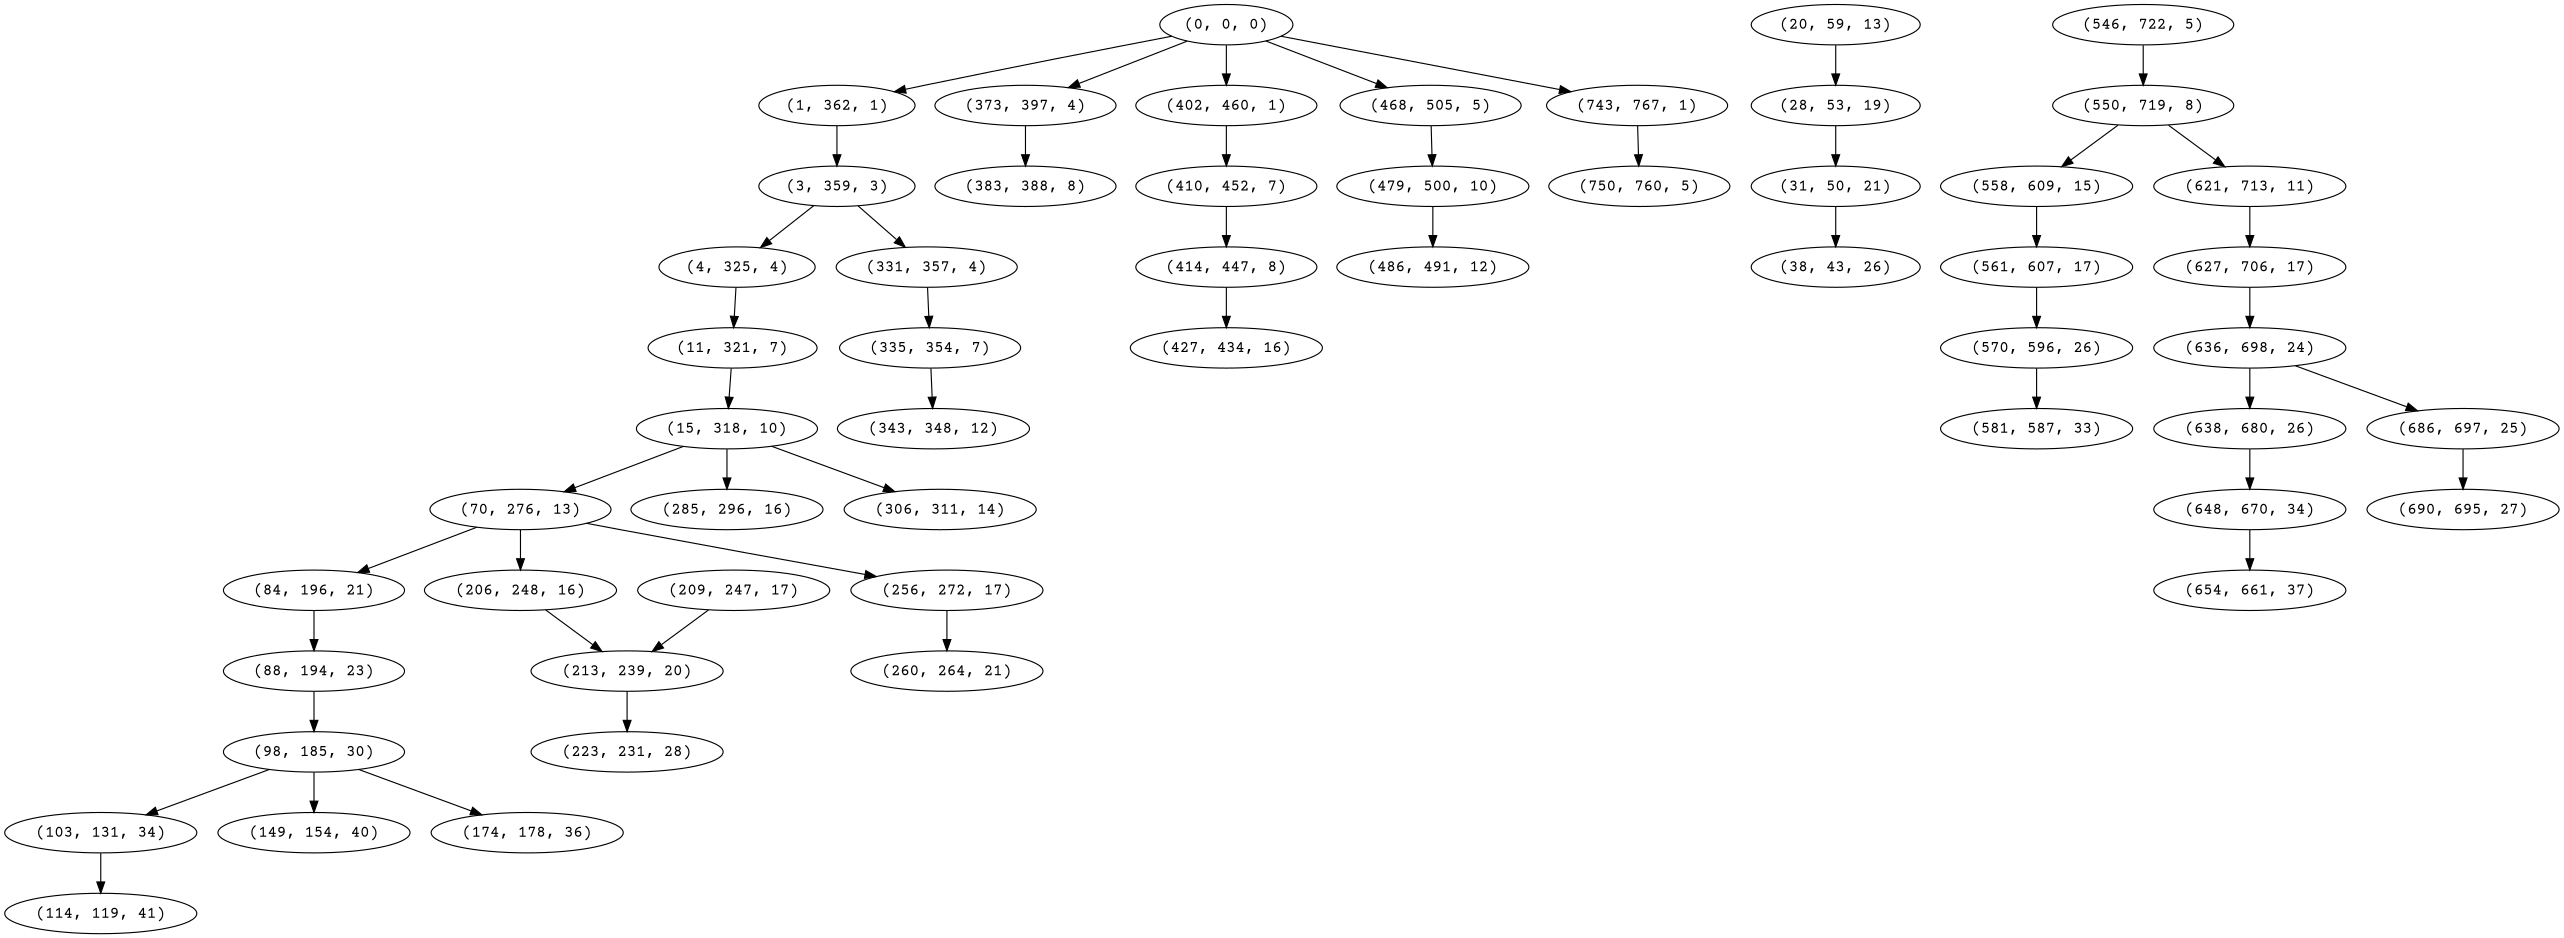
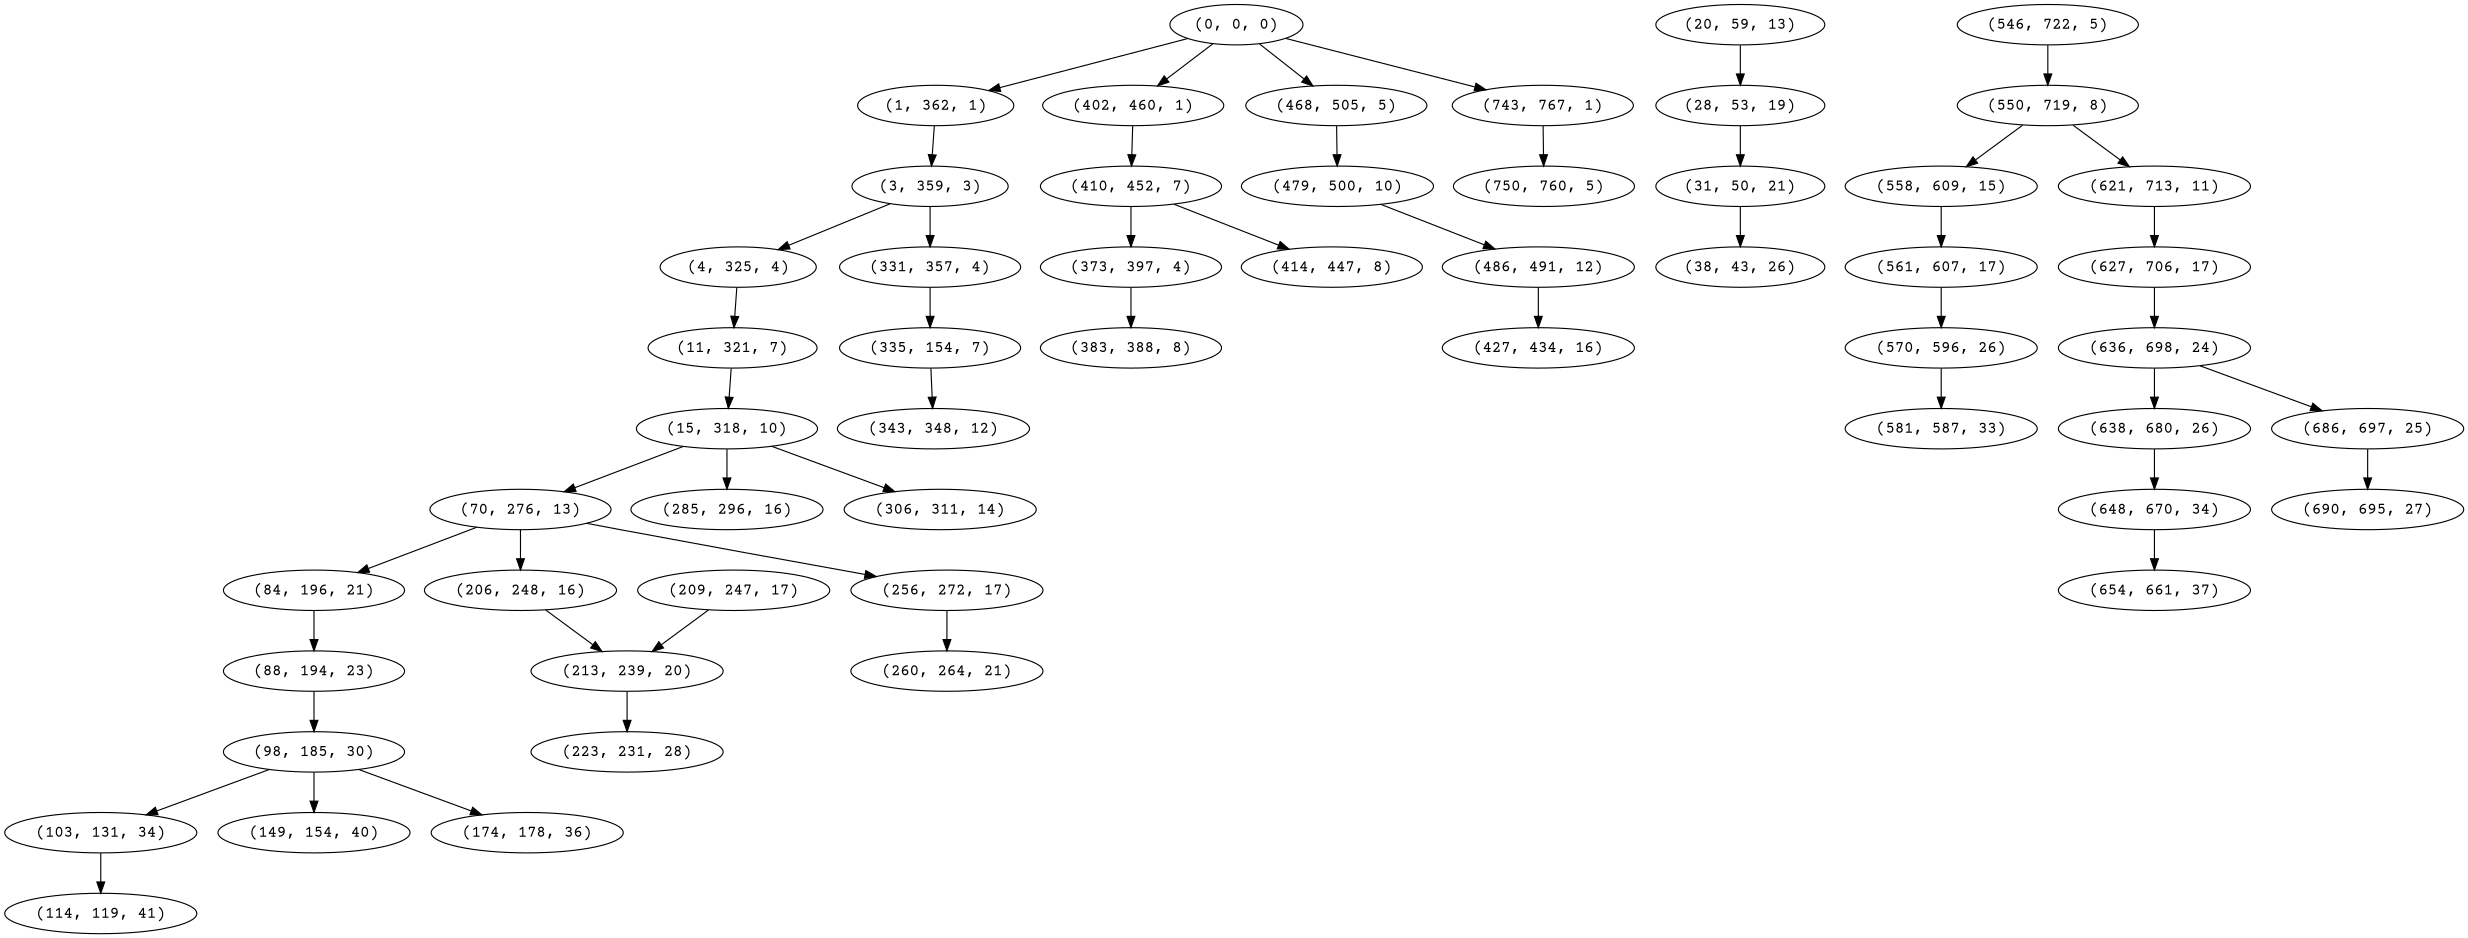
edge "(0, 0, 0)" -> "(373, 397, 4)": now "(410, 452, 7)" -> "(373, 397, 4)"
edge "(414, 447, 8)" -> "(427, 434, 16)": now "(486, 491, 12)" -> "(427, 434, 16)"
node "(335, 354, 7)": label "(335, 354, 7)" -> "(335, 154, 7)"
